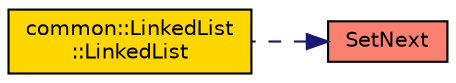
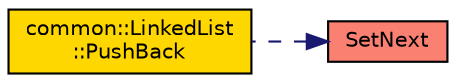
node "common::LinkedList ::LinkedList": label "common::LinkedList ::LinkedList" -> "common::LinkedList ::PushBack"
